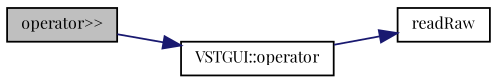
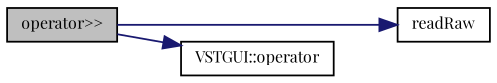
edge "VSTGUI::operator" -> "readRaw": now "operator>>" -> "readRaw"
